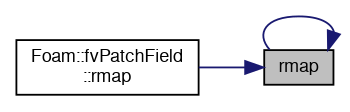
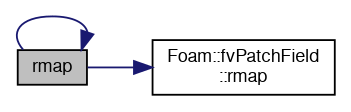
edge "Foam::fvPatchField ::rmap" -> "rmap": reversed
